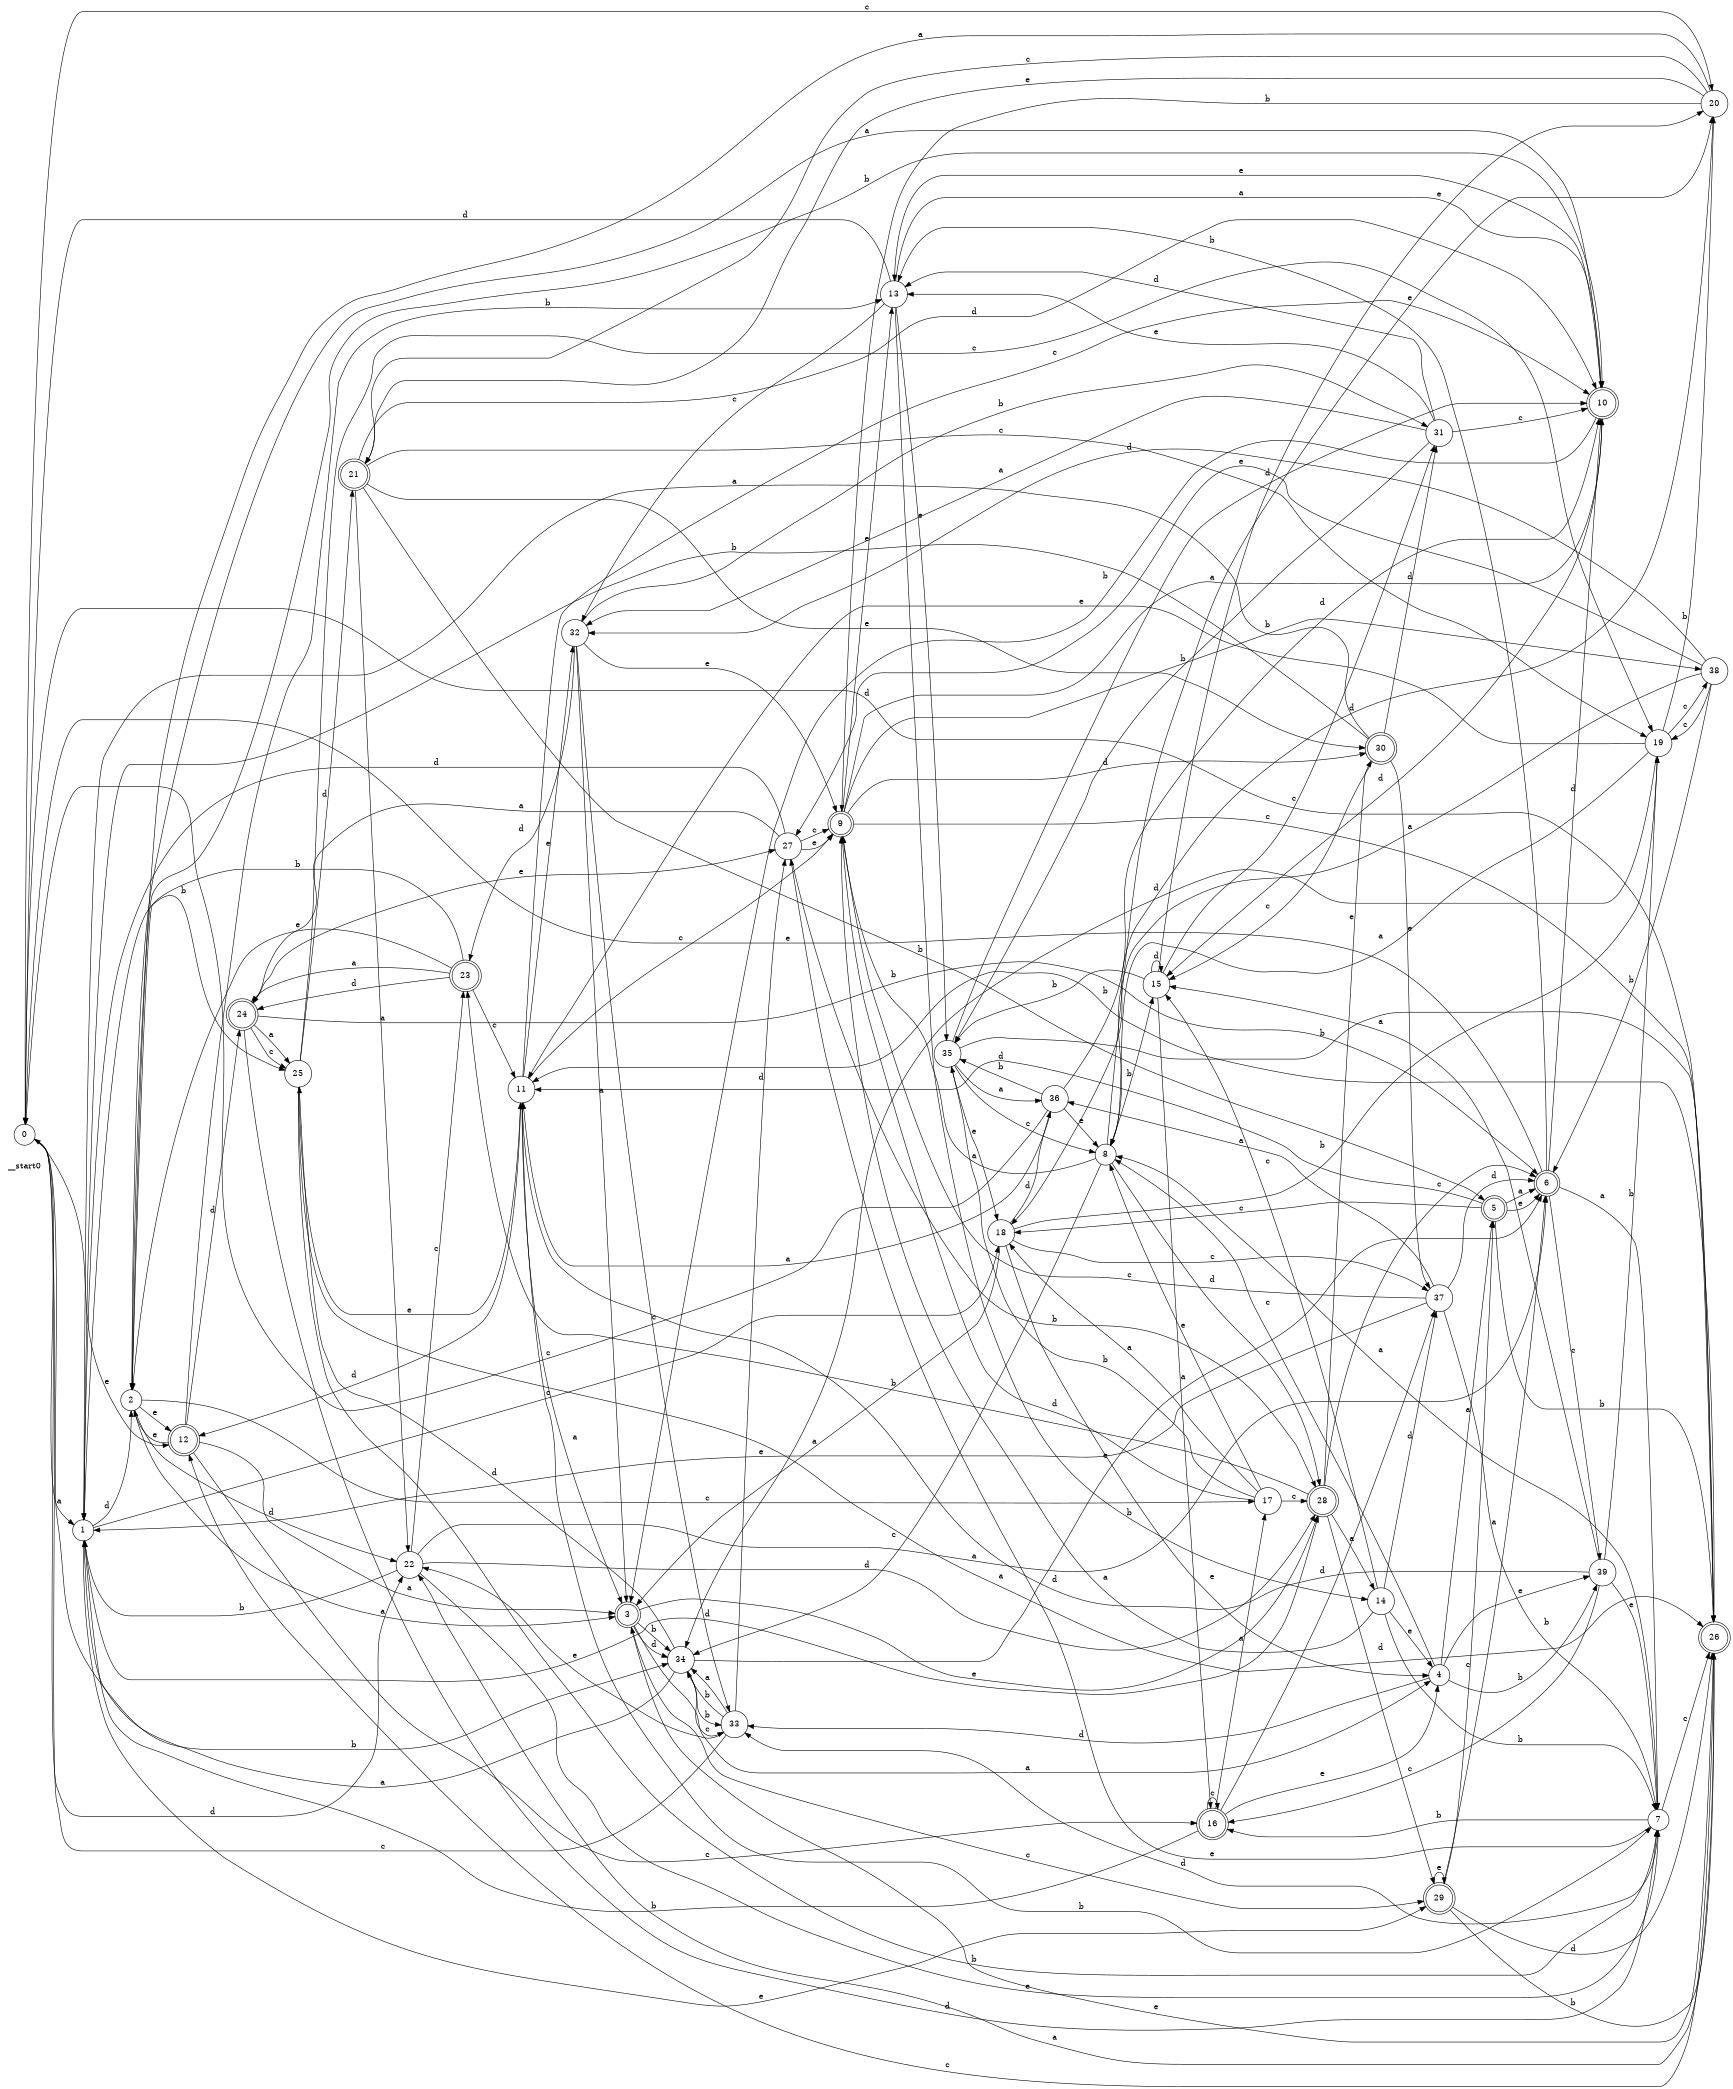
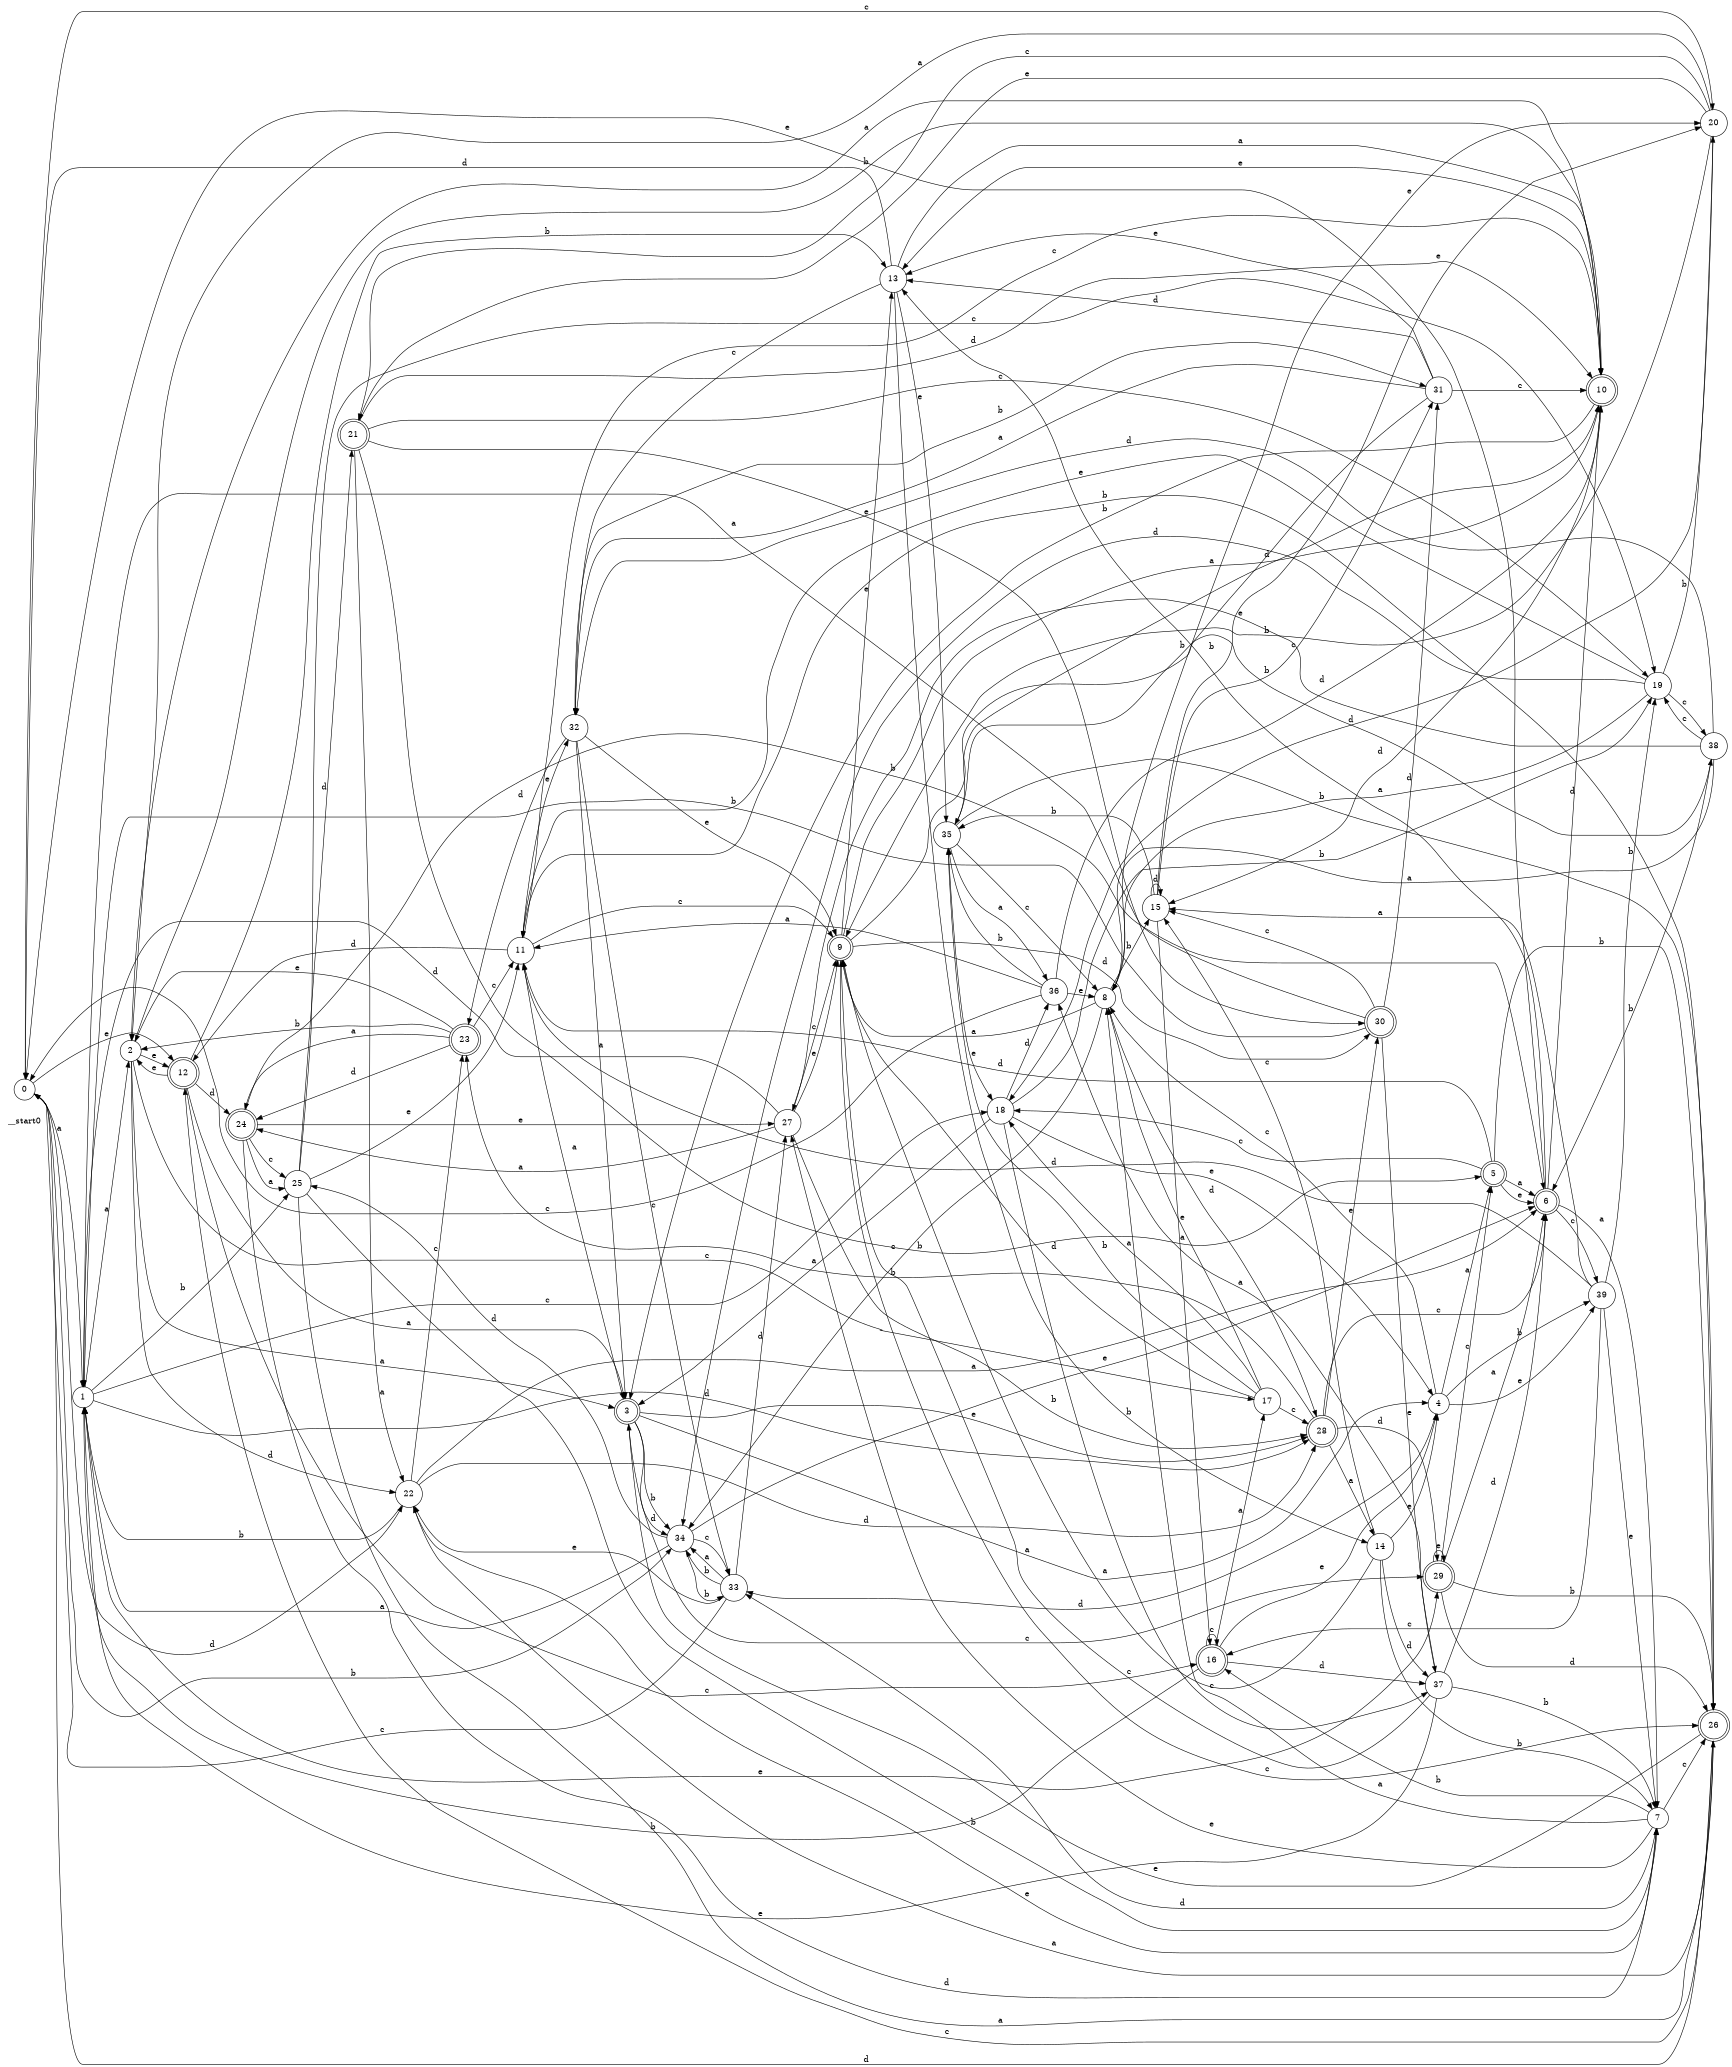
edge "1" -> "2": label "d" -> "a"
edge "11" -> "7": removed, label "b"
